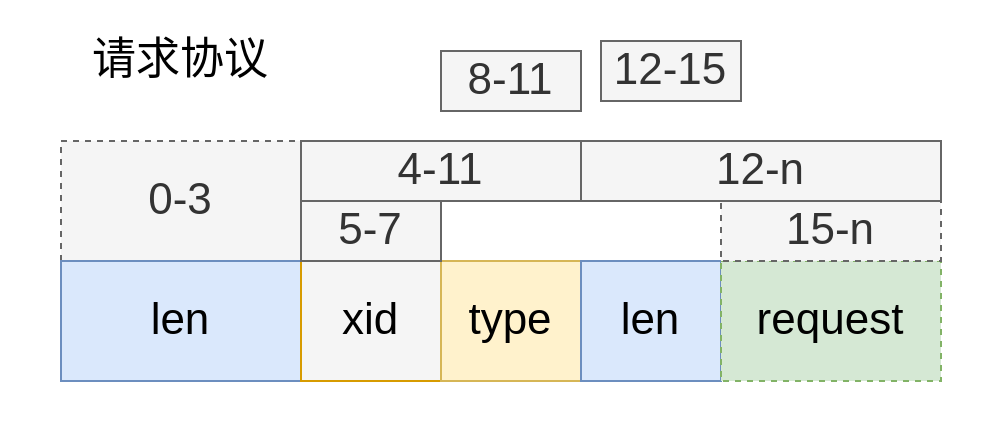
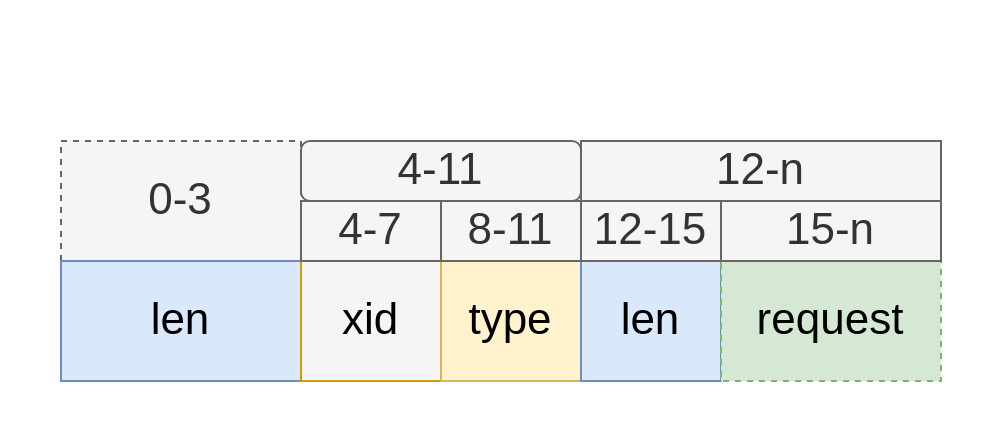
node "请求协议": removed
node "12-15": moved (671, 71) -> (651, 231)
node "8-11": moved (511, 81) -> (511, 231)
node "4-11": shape rectangle -> rounded rectangle
node "5-7": label "5-7" -> "4-7"
node "15-n": style dashed -> solid
